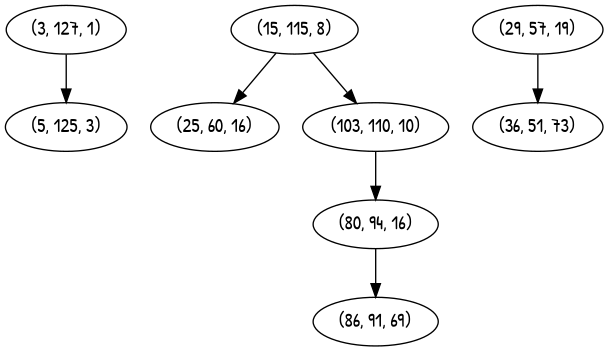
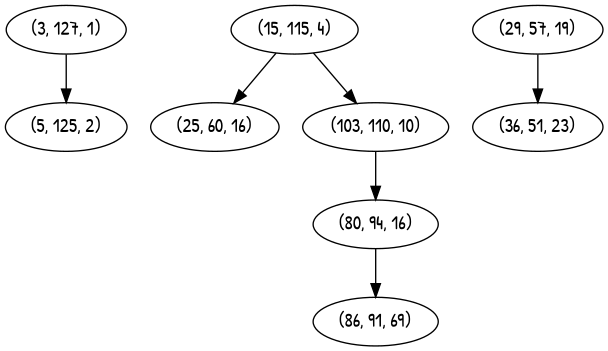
node "(15, 115, 8)": label "(15, 115, 8)" -> "(15, 115, 4)"
node "(5, 125, 3)": label "(5, 125, 3)" -> "(5, 125, 2)"
node "(36, 51, 73)": label "(36, 51, 73)" -> "(36, 51, 23)"
